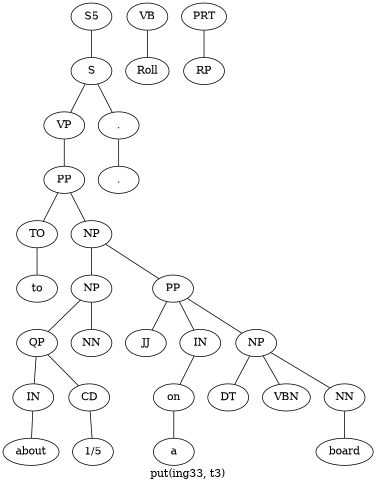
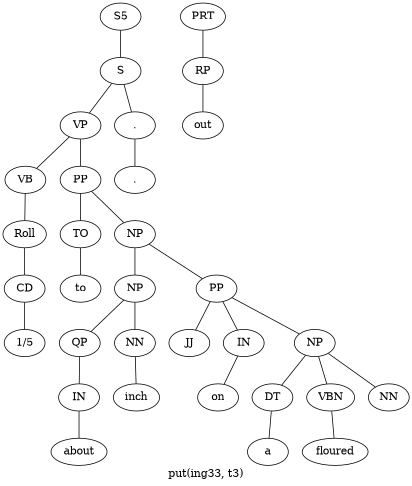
node "out": added
edge "VP" -- "VB": added
edge "QP" -- "CD": now "Roll" -- "CD"
node "inch": added
edge "on" -- "a": now "DT" -- "a"
node "floured": added
node "board": removed
